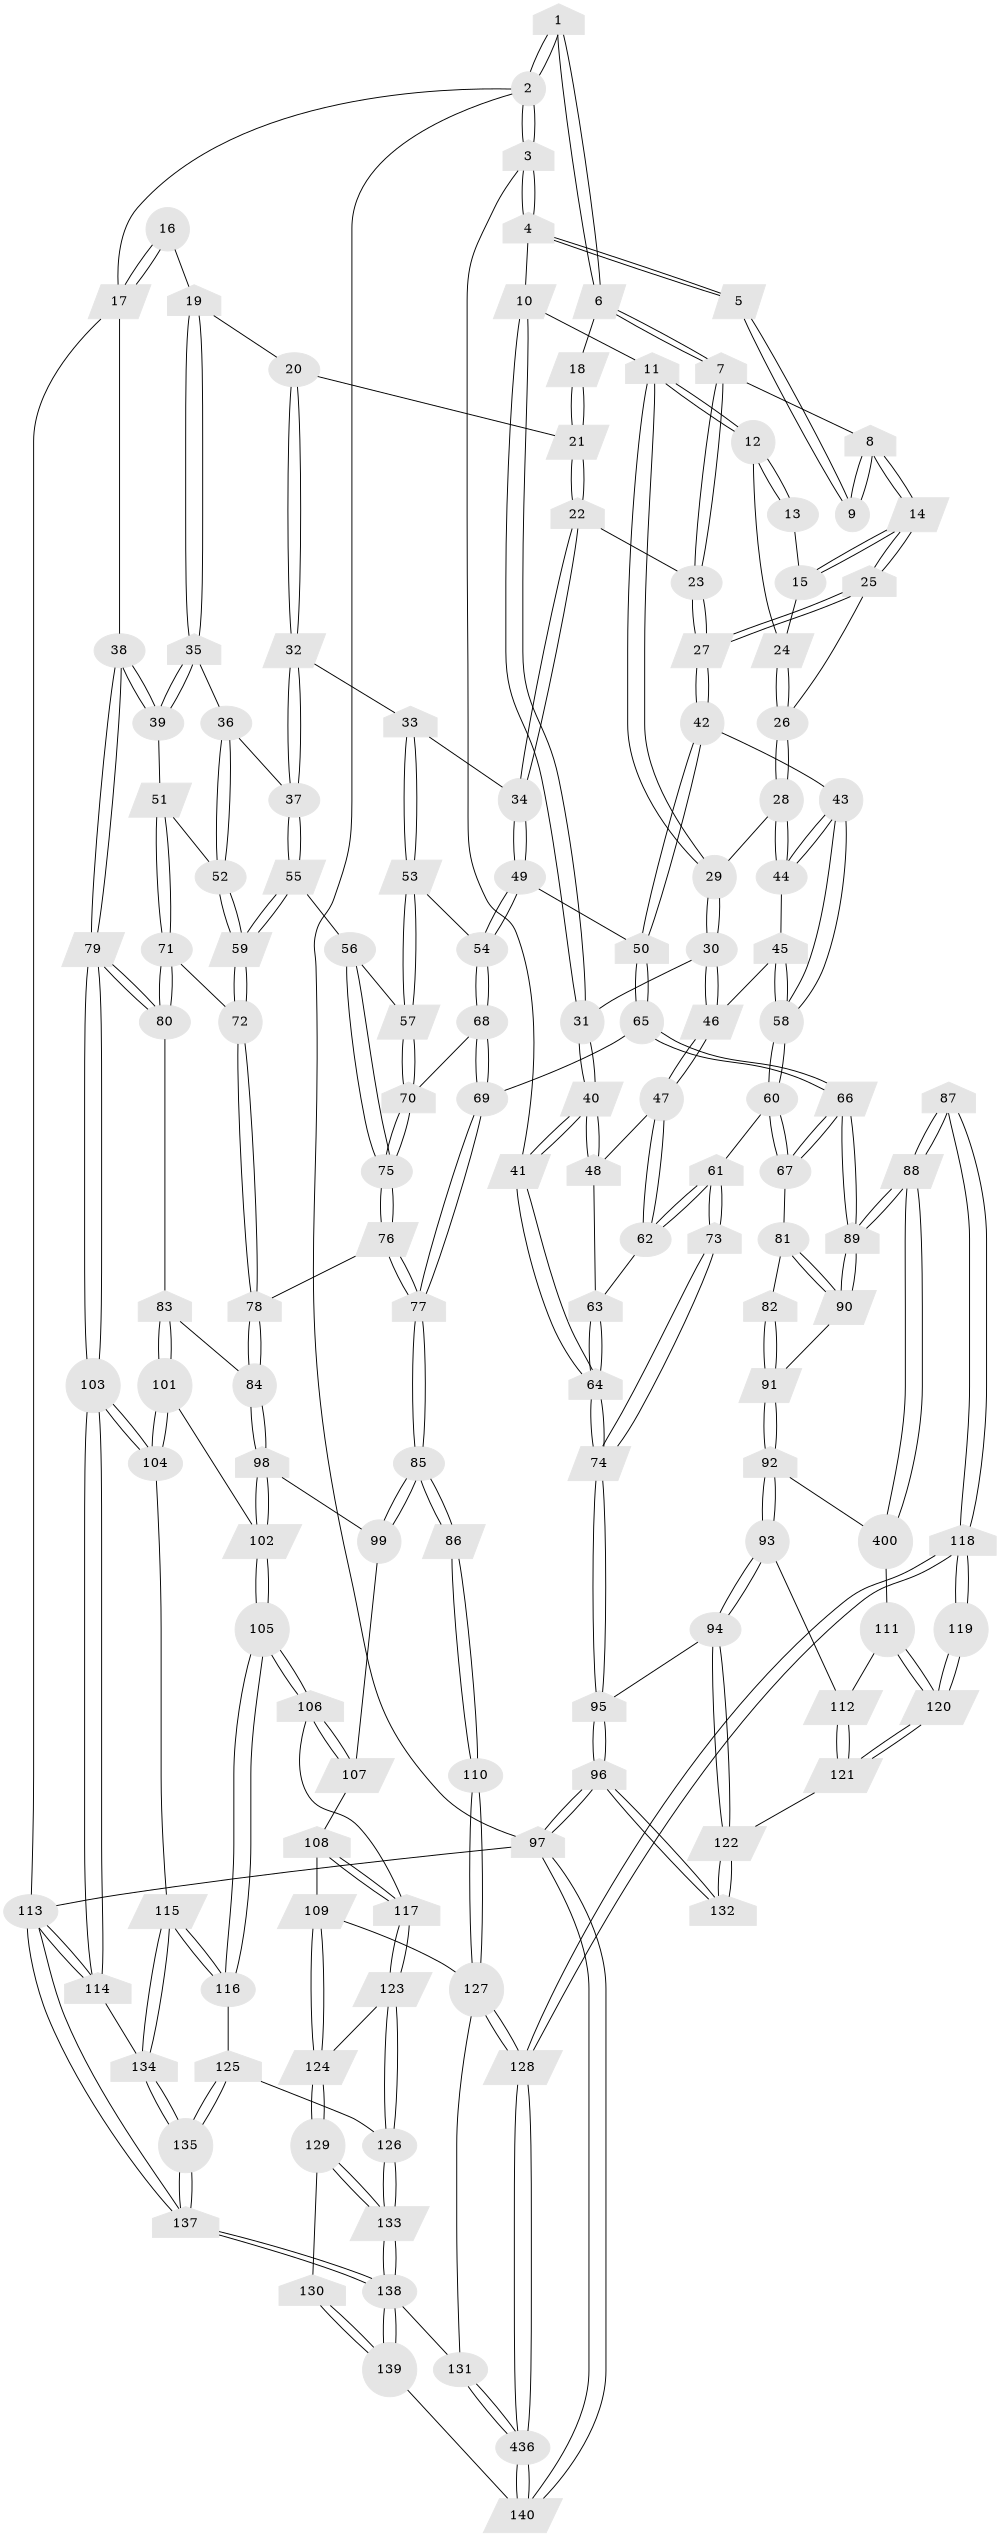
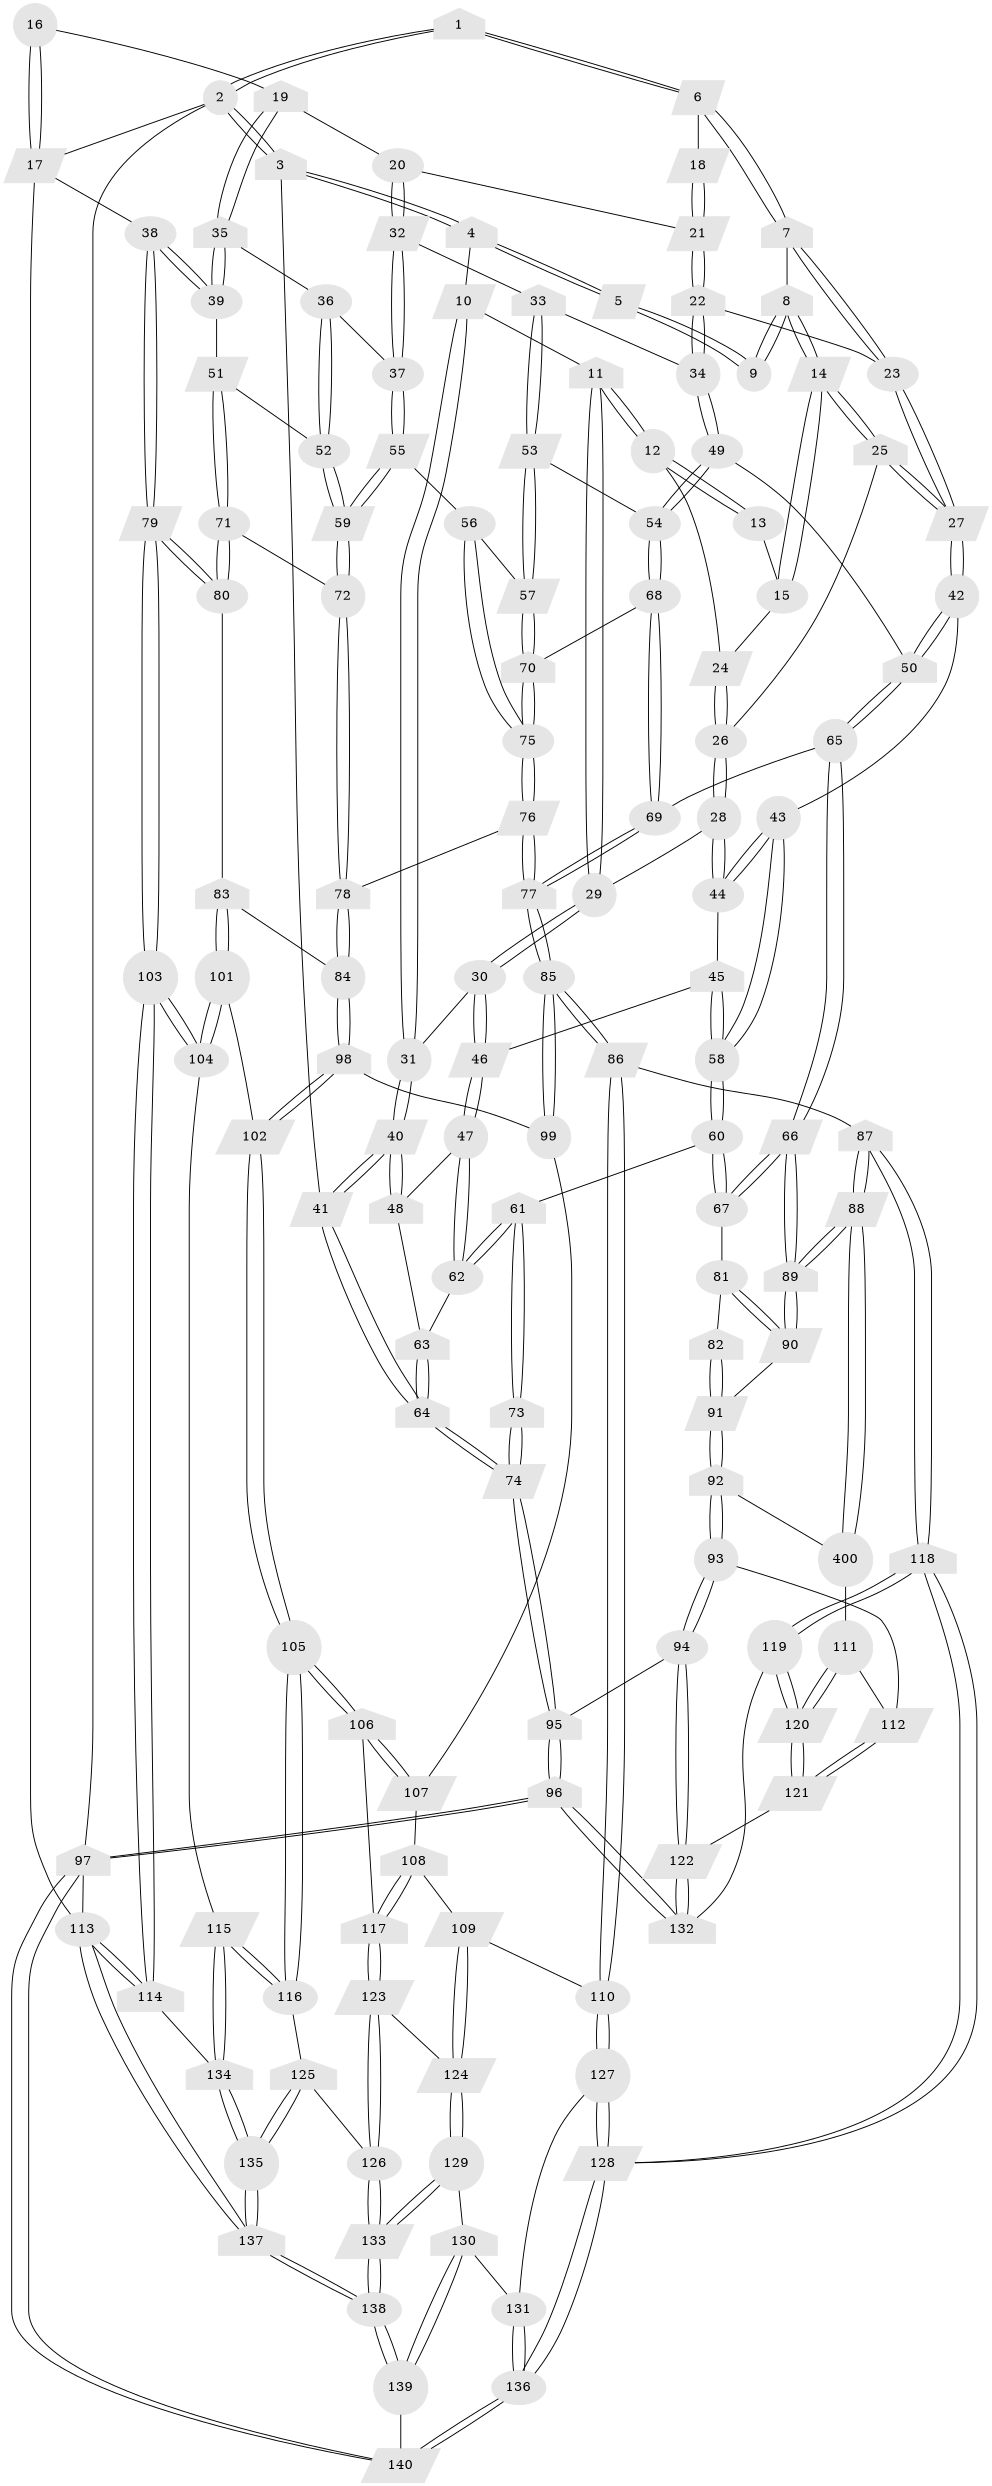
edge "86" -- "87": added
edge "119" -- "132": added
edge "109" -- "127": now "109" -- "110"
edge "138" -- "131": now "130" -- "131"
node "436": label "436" -> "136"
